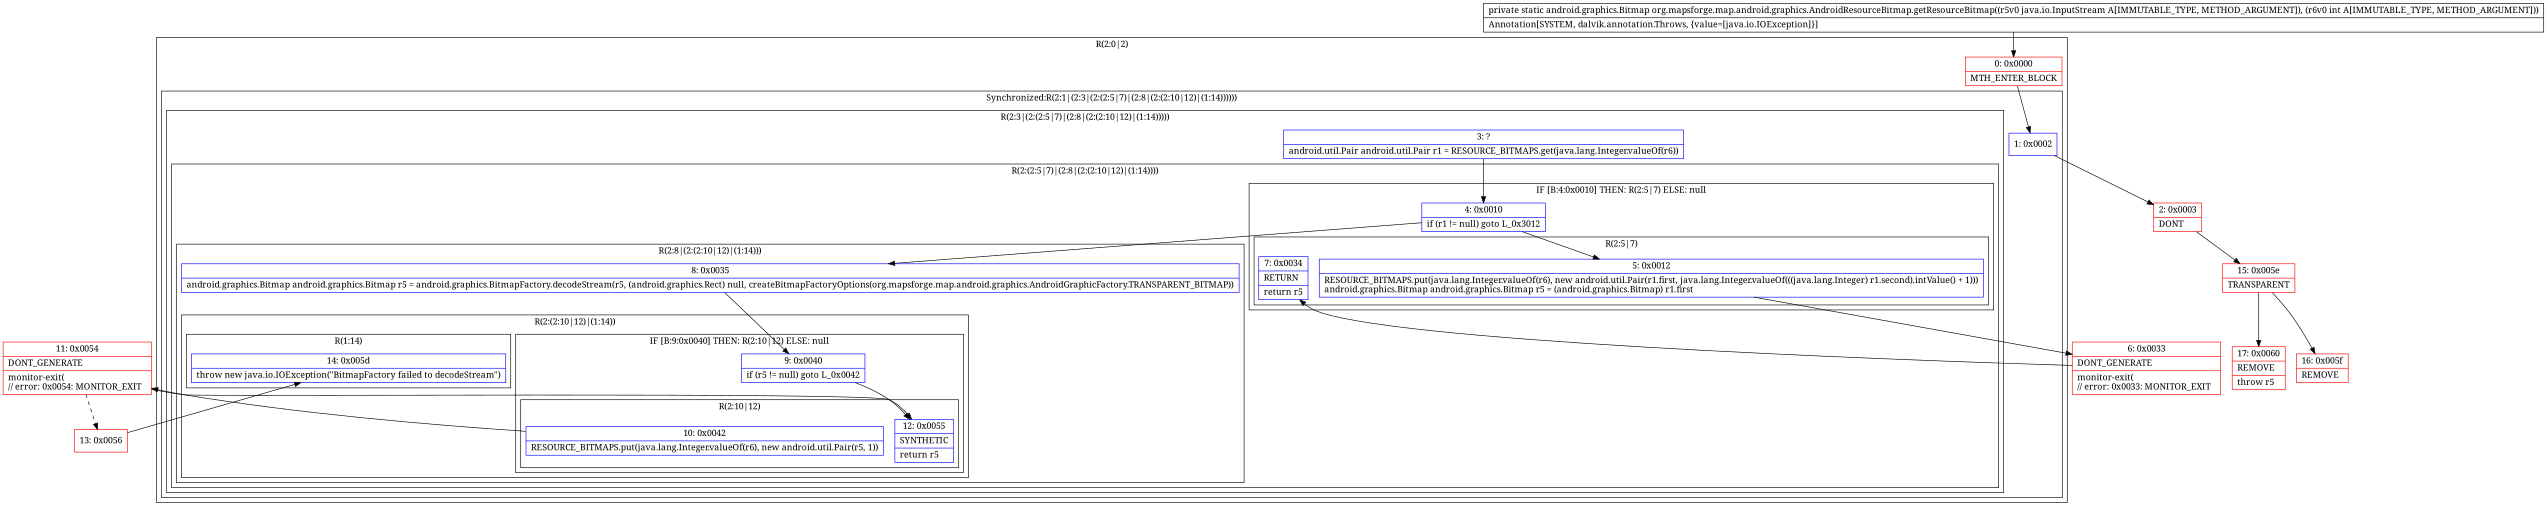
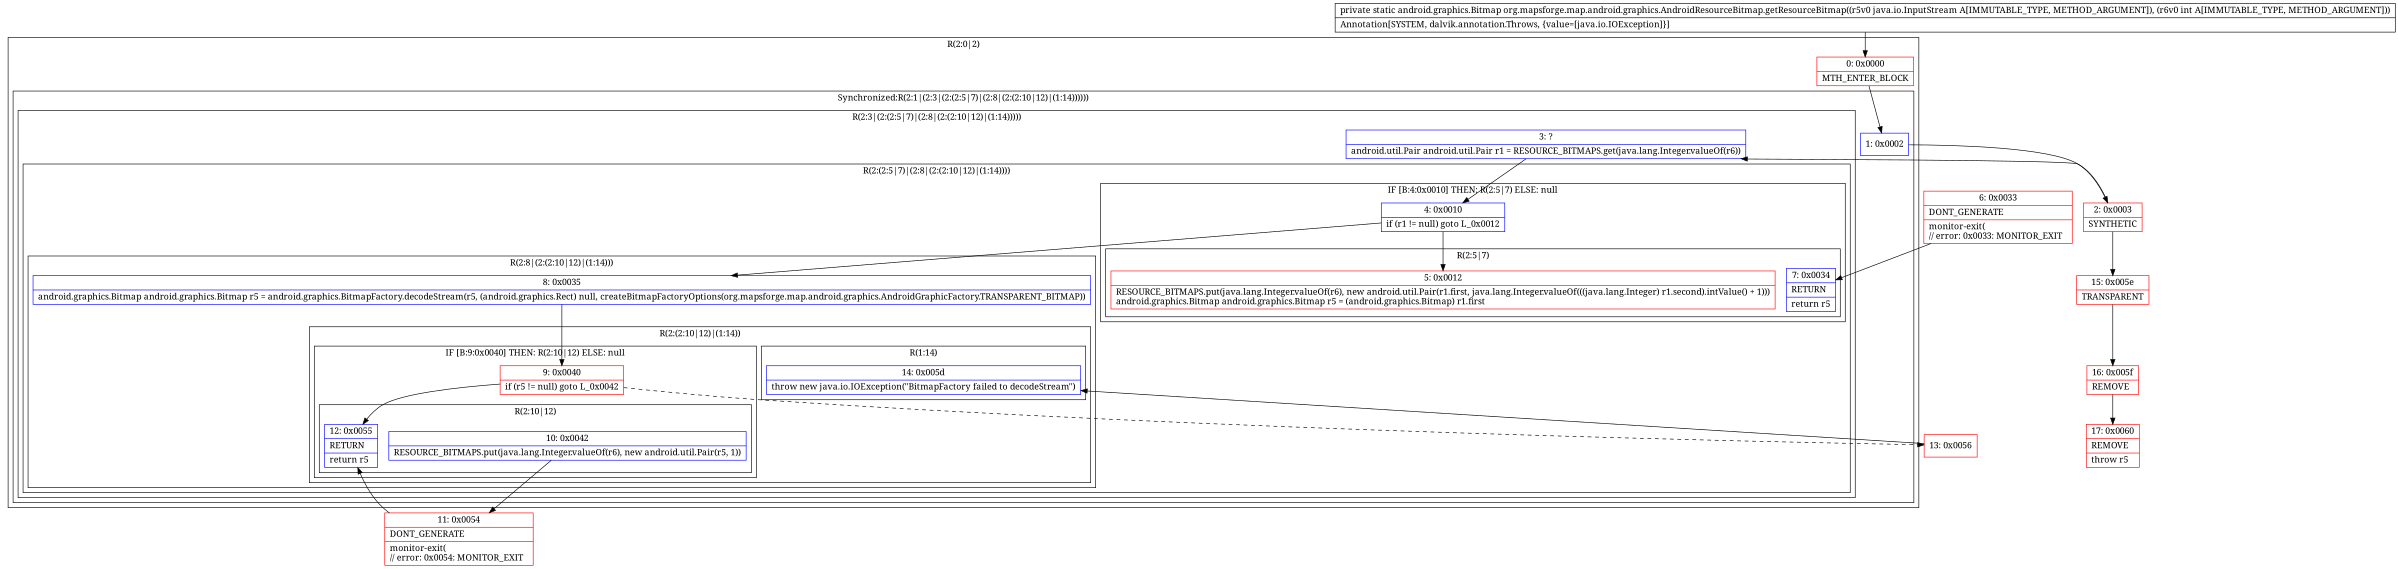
edge "2: 0x0003" -> "3: ?": added
node "4: 0x0010": text "if (r1 != null) goto L_0x3012" -> "if (r1 != null) goto L_0x0012"
node "2: 0x0003": text "DONT" -> "SYNTHETIC"
node "5: 0x0012": color blue -> red
edge "15: 0x005e" -> "17: 0x0060": now "16: 0x005f" -> "17: 0x0060"
edge "5: 0x0012" -> "6: 0x0033": removed
node "9: 0x0040": color blue -> red
edge "11: 0x0054" -> "13: 0x0056": now "9: 0x0040" -> "13: 0x0056"
node "12: 0x0055": text "SYNTHETIC" -> "RETURN"
